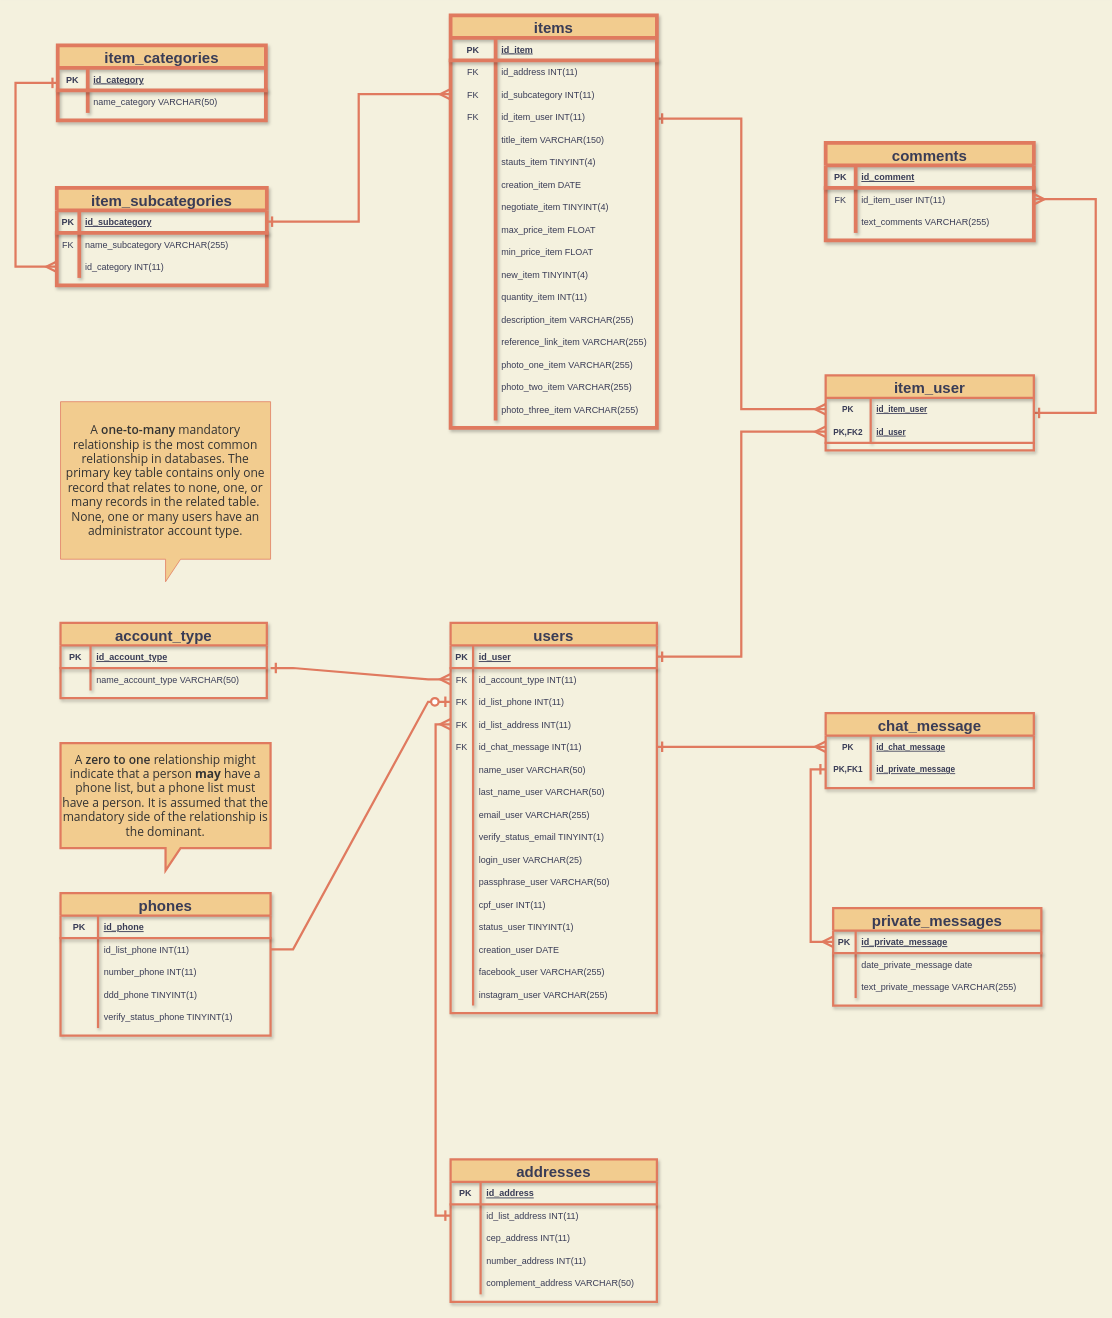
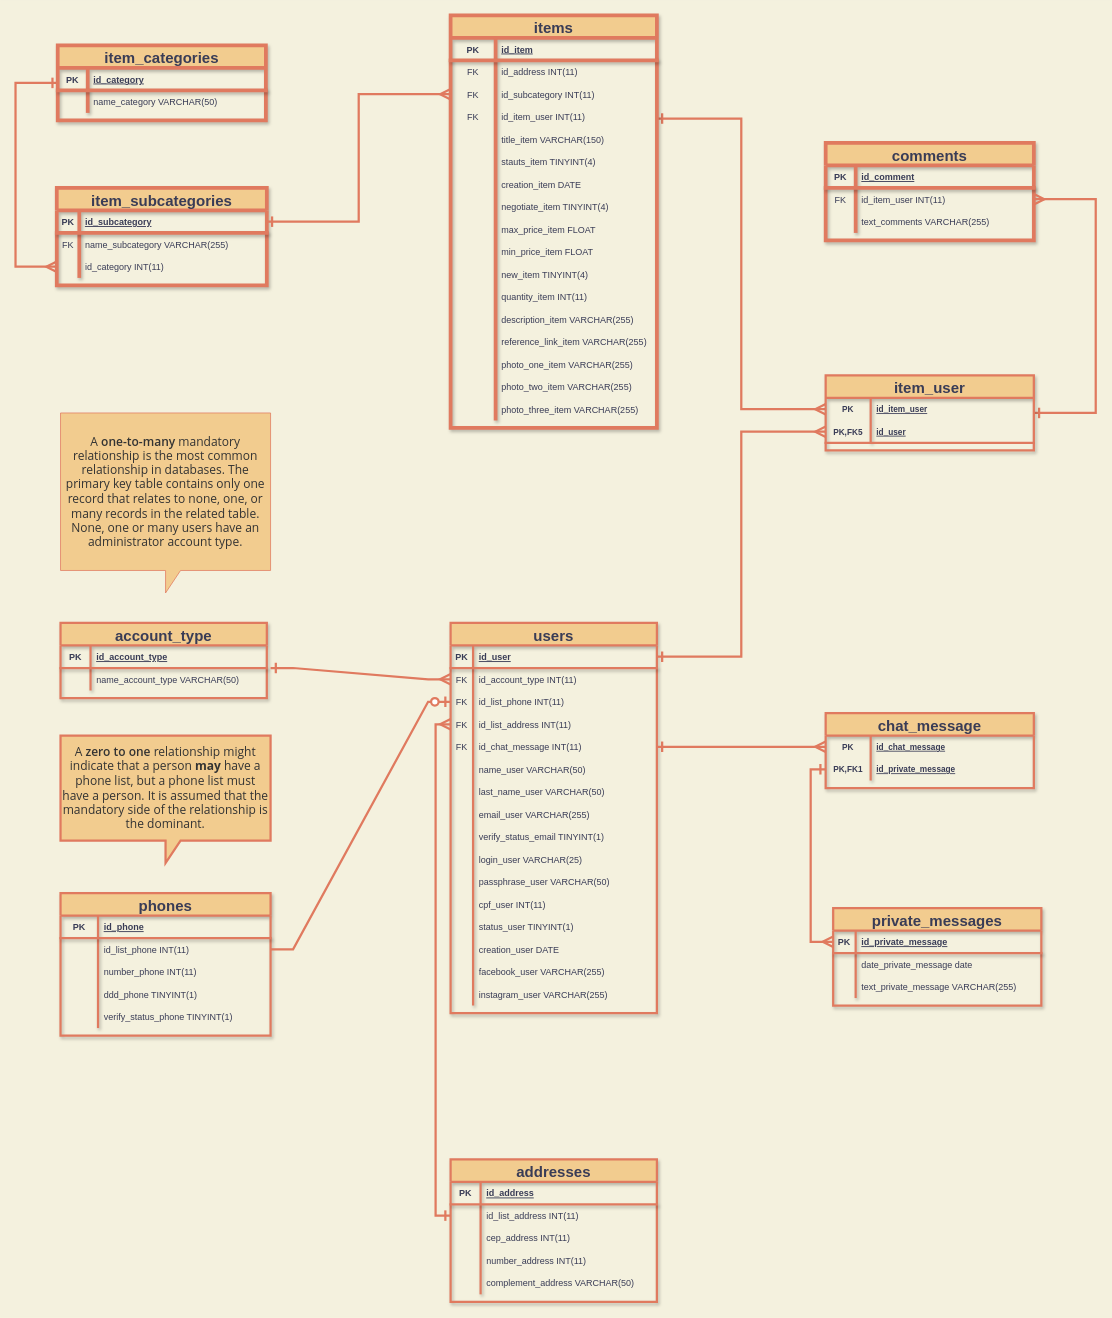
node "PK,FK2": label "PK,FK2" -> "PK,FK5"
node "A one-to-many mandatory relationship is the most common relationship in databases. The primary key table contains only one record that relates to none, one, or many records in the related table. None, one or many users have an administrator account type.": moved (165, 492) -> (165, 503)
node "A zero to one relationship might indicate that a person may have a phone list, but a phone list must have a person. It is assumed that the mandatory side of the relationship is the dominant.": moved (165, 807) -> (165, 799)
